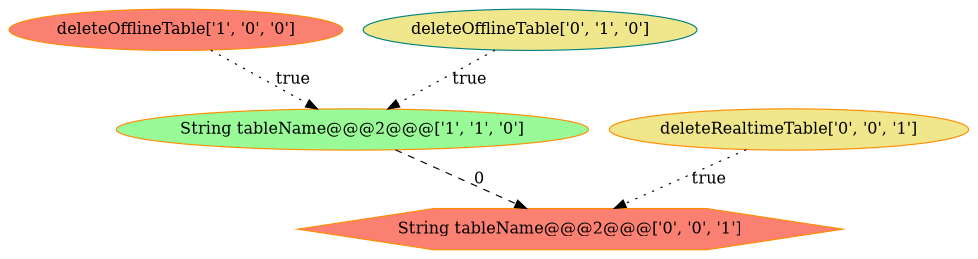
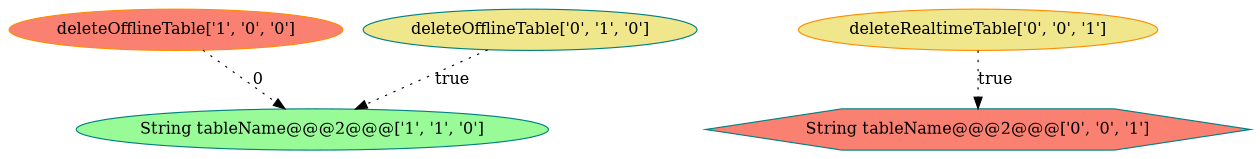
edge "deleteOfflineTable['1', '0', '0']" -> "String tableName@@@2@@@['1', '1', '0']": label "true" -> "0"
node "String tableName@@@2@@@['1', '1', '0']": color darkorange -> teal
edge "String tableName@@@2@@@['1', '1', '0']" -> "String tableName@@@2@@@['0', '0', '1']": removed, label "0"
node "String tableName@@@2@@@['0', '0', '1']": color darkorange -> teal
